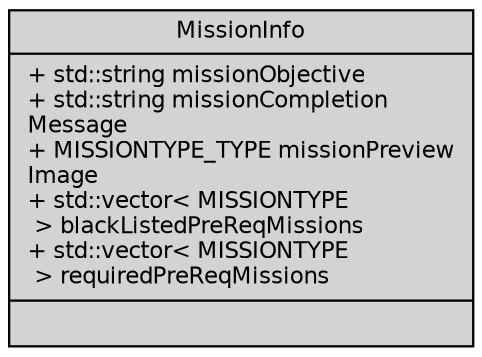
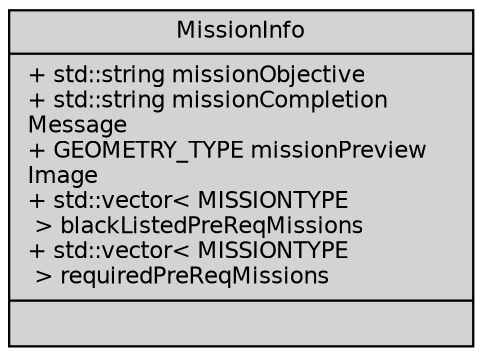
node "MissionInfo": text "+ MISSIONTYPE_TYPE missionPreview" -> "+ GEOMETRY_TYPE missionPreview"
